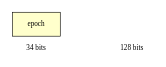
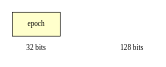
node "34 bits": label "34 bits" -> "32 bits"
